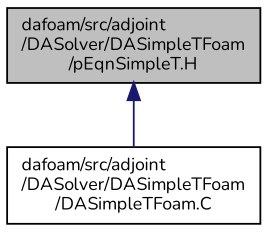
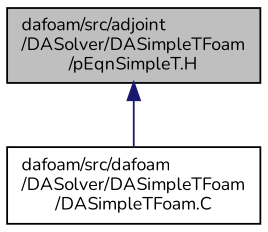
node "dafoam/src/adjoint /DASolver/DASimpleTFoam /DASimpleTFoam.C": label "dafoam/src/adjoint /DASolver/DASimpleTFoam /DASimpleTFoam.C" -> "dafoam/src/dafoam /DASolver/DASimpleTFoam /DASimpleTFoam.C"
